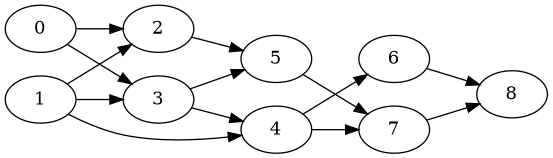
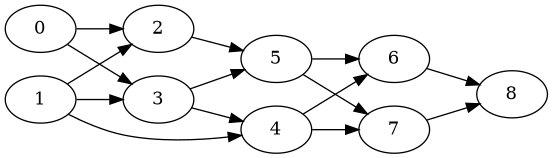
edge "5" -> "6": added
